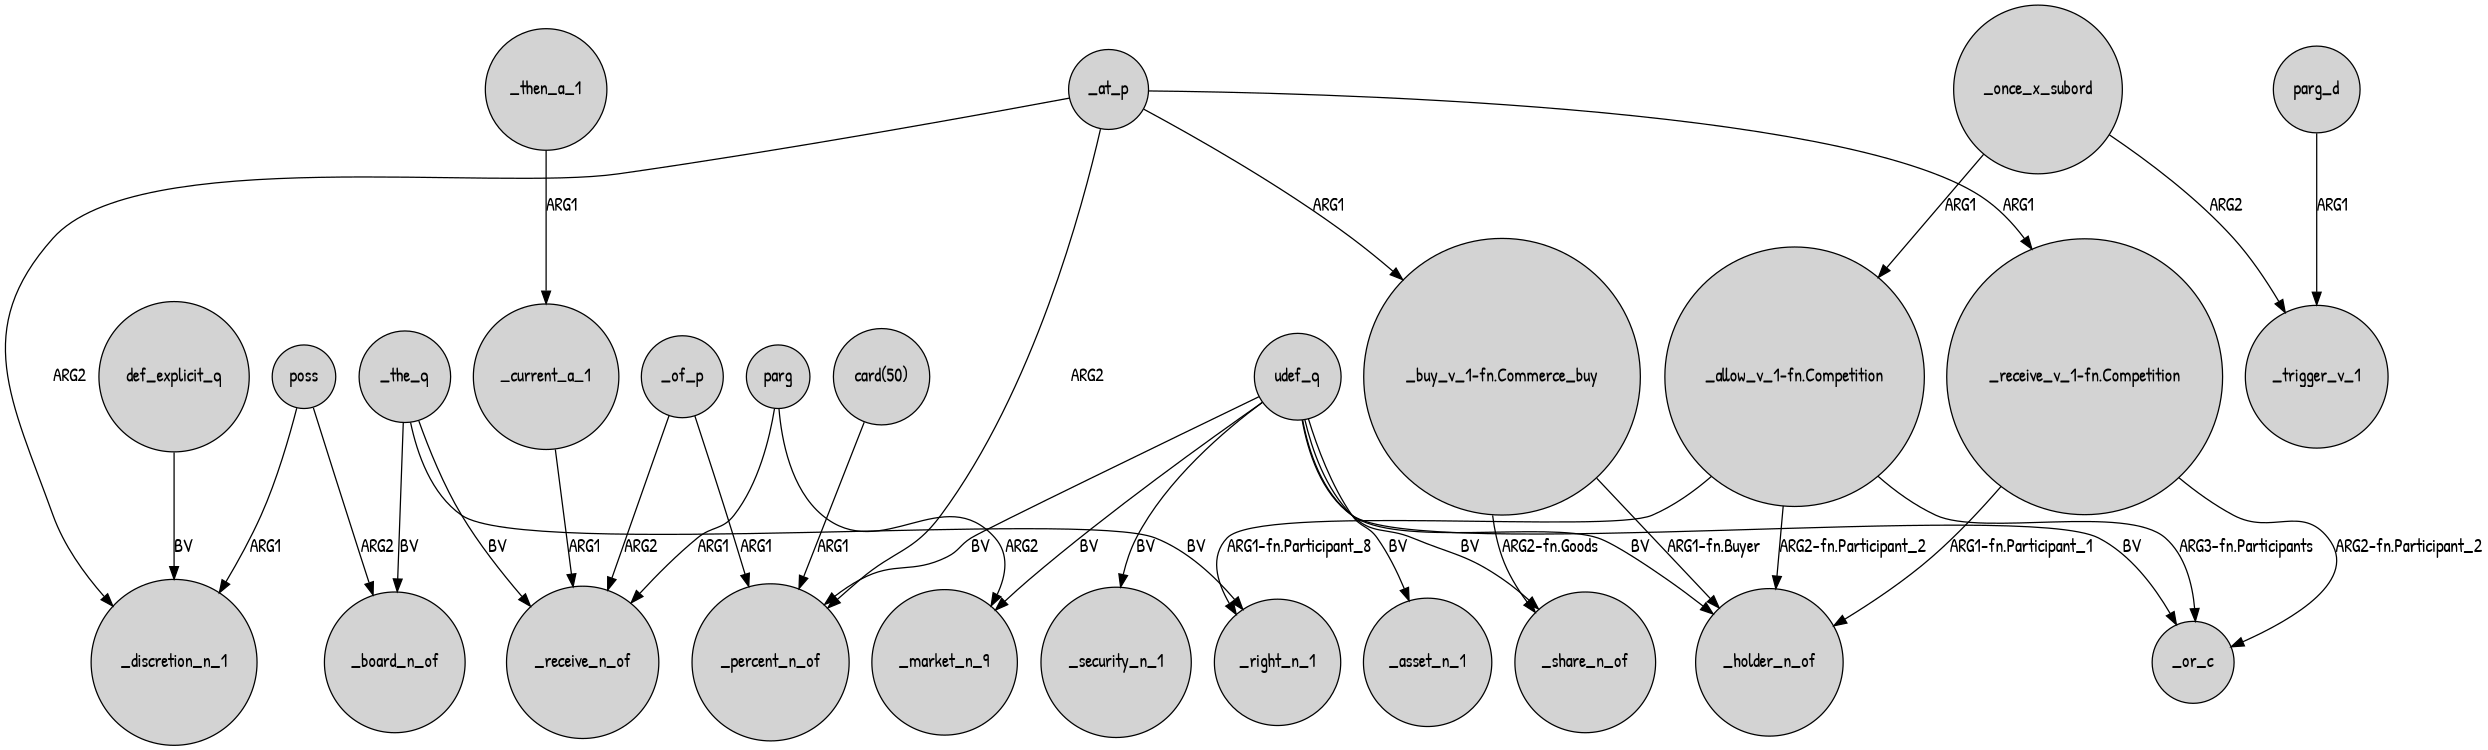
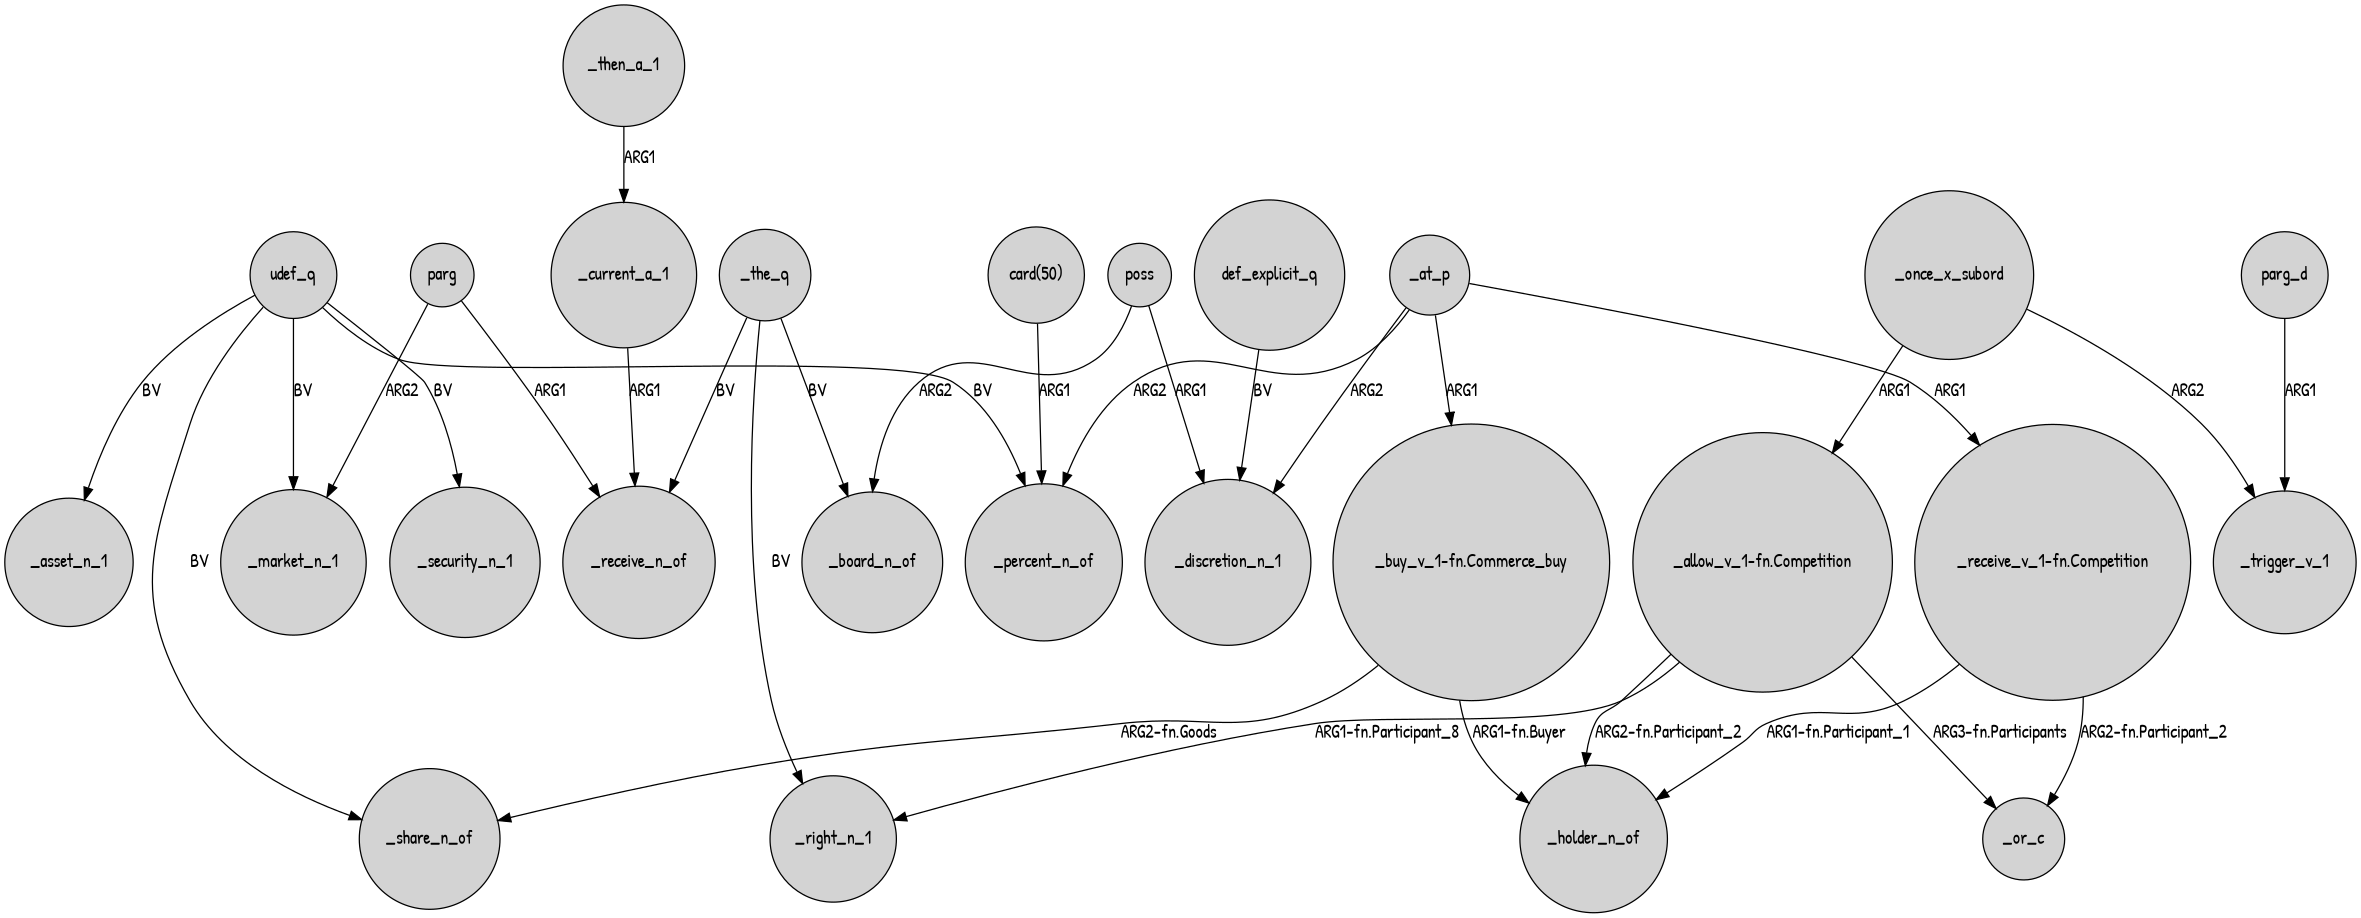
node "_of_p": removed
edge "udef_q" -> "_or_c": removed, label "BV"
edge "udef_q" -> "_holder_n_of": removed, label "BV"
node "_market_n_9": label "_market_n_9" -> "_market_n_1"
